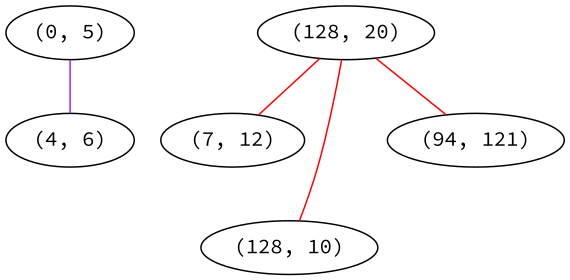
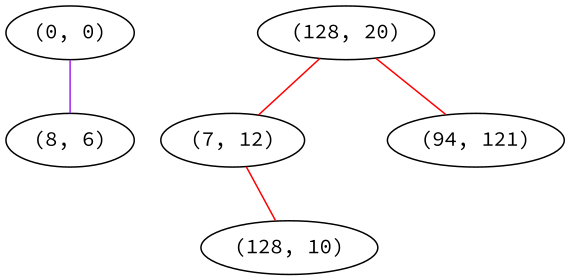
node "(0, 5)": label "(0, 5)" -> "(0, 0)"
node "(4, 6)": label "(4, 6)" -> "(8, 6)"
edge "(128, 20)" -- "(128, 10)": now "(7, 12)" -- "(128, 10)"
